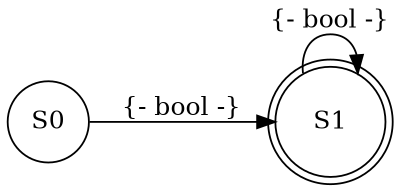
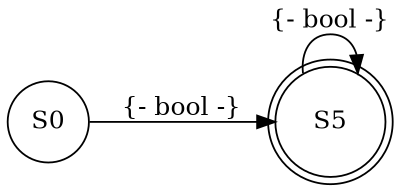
node "S1": label "S1" -> "S5"
